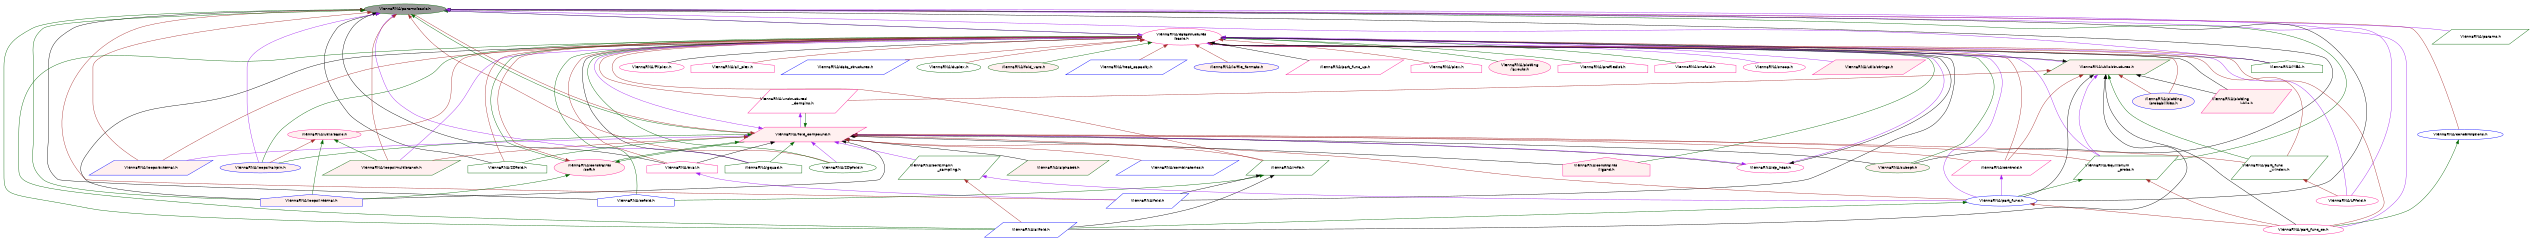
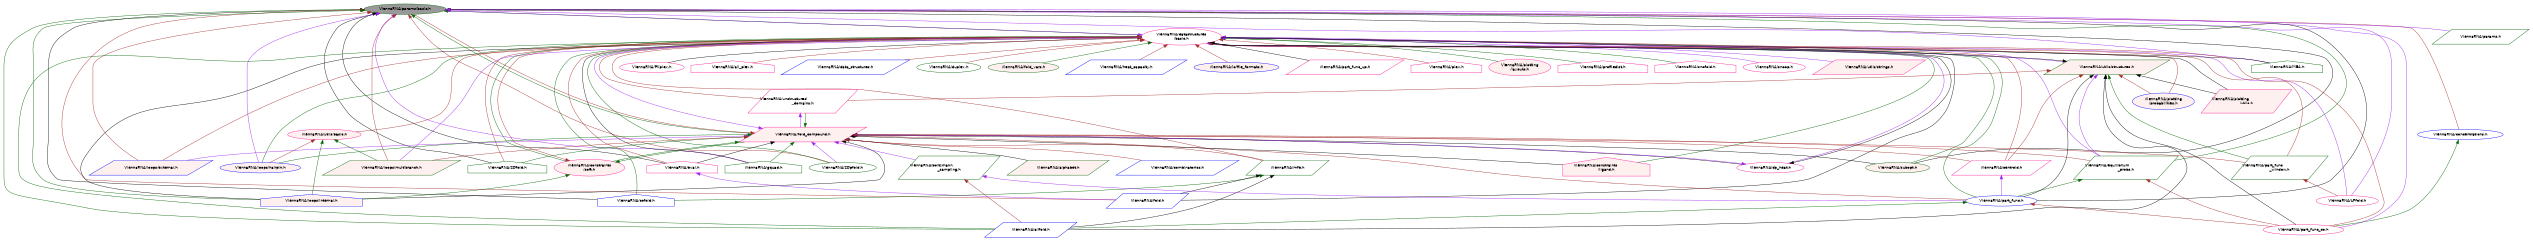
edge "ViennaRNA/part_func.h" -> "ViennaRNA/datastructures /basic.h": color purple -> darkgreen
